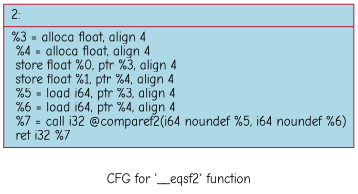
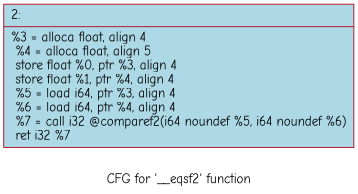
node "2:": text "%4 = alloca float, align 4" -> "%4 = alloca float, align 5"
